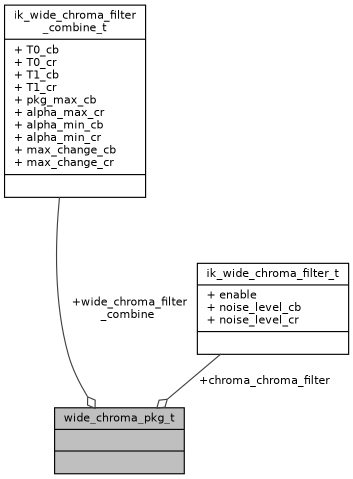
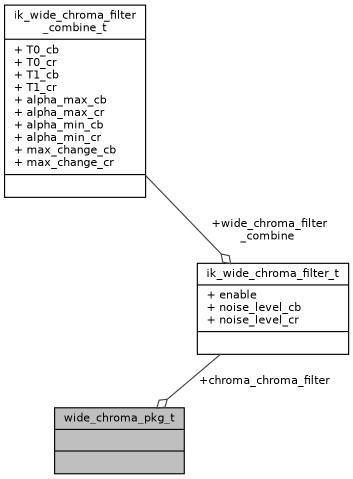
node "ik_wide_chroma_filter": text "+ pkg_max_cb" -> "+ alpha_max_cb"
edge "ik_wide_chroma_filter" -> "wide_chroma_pkg_t": now "ik_wide_chroma_filter" -> "ik_wide_chroma_filter_t"
